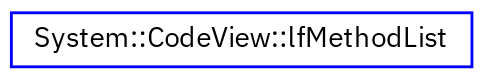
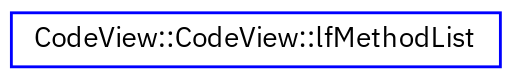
node "System::CodeView::lfMethodList": label "System::CodeView::lfMethodList" -> "CodeView::CodeView::lfMethodList"
